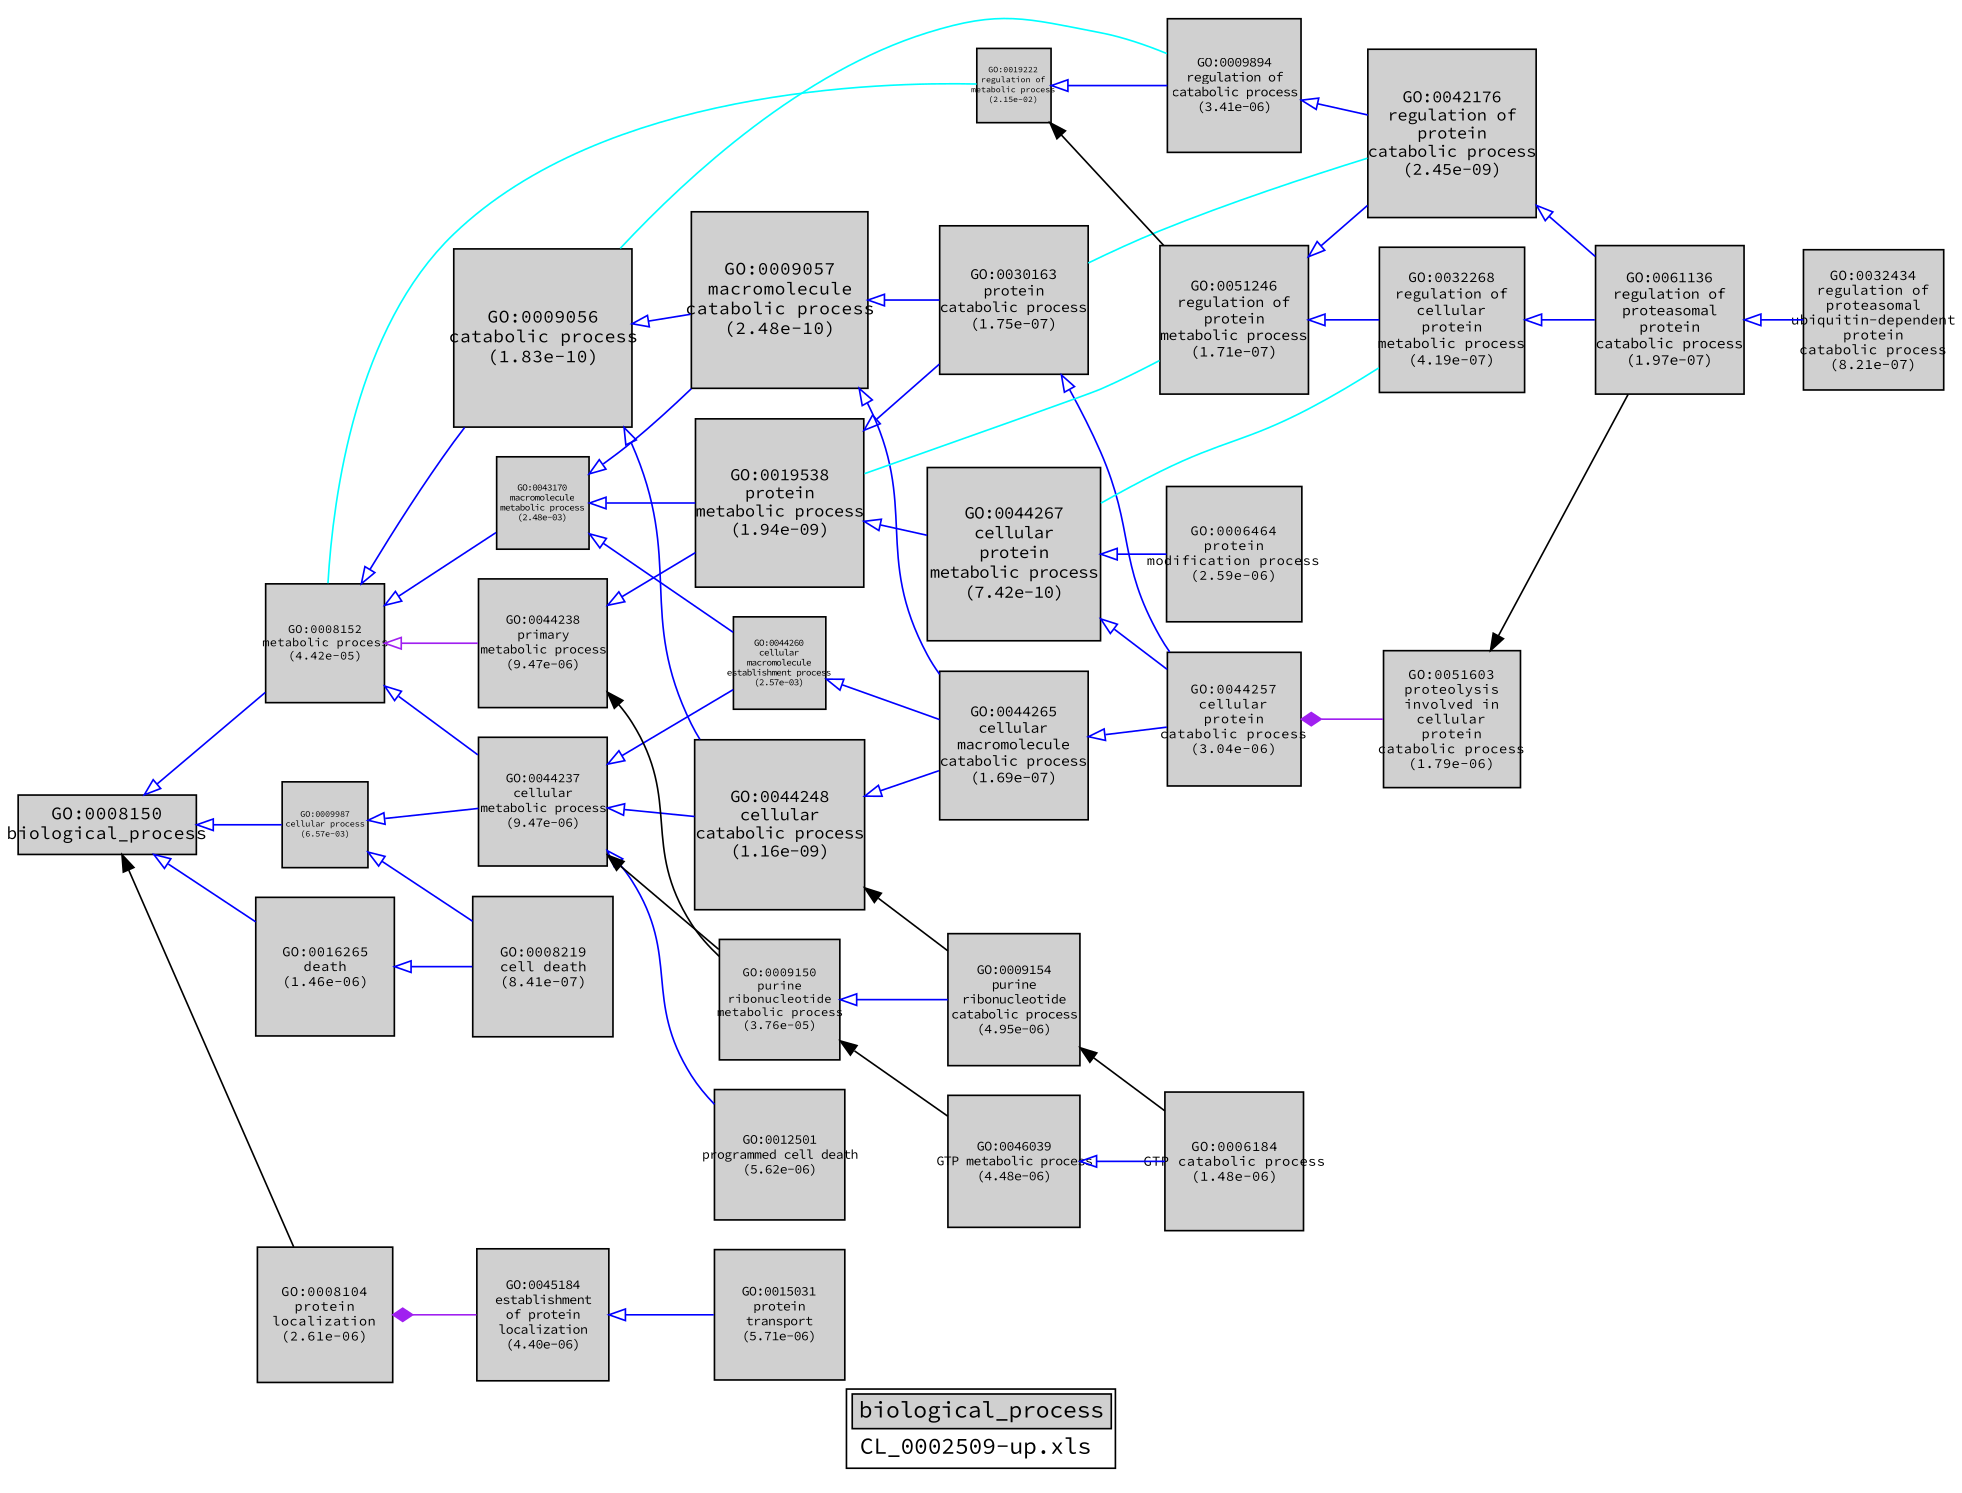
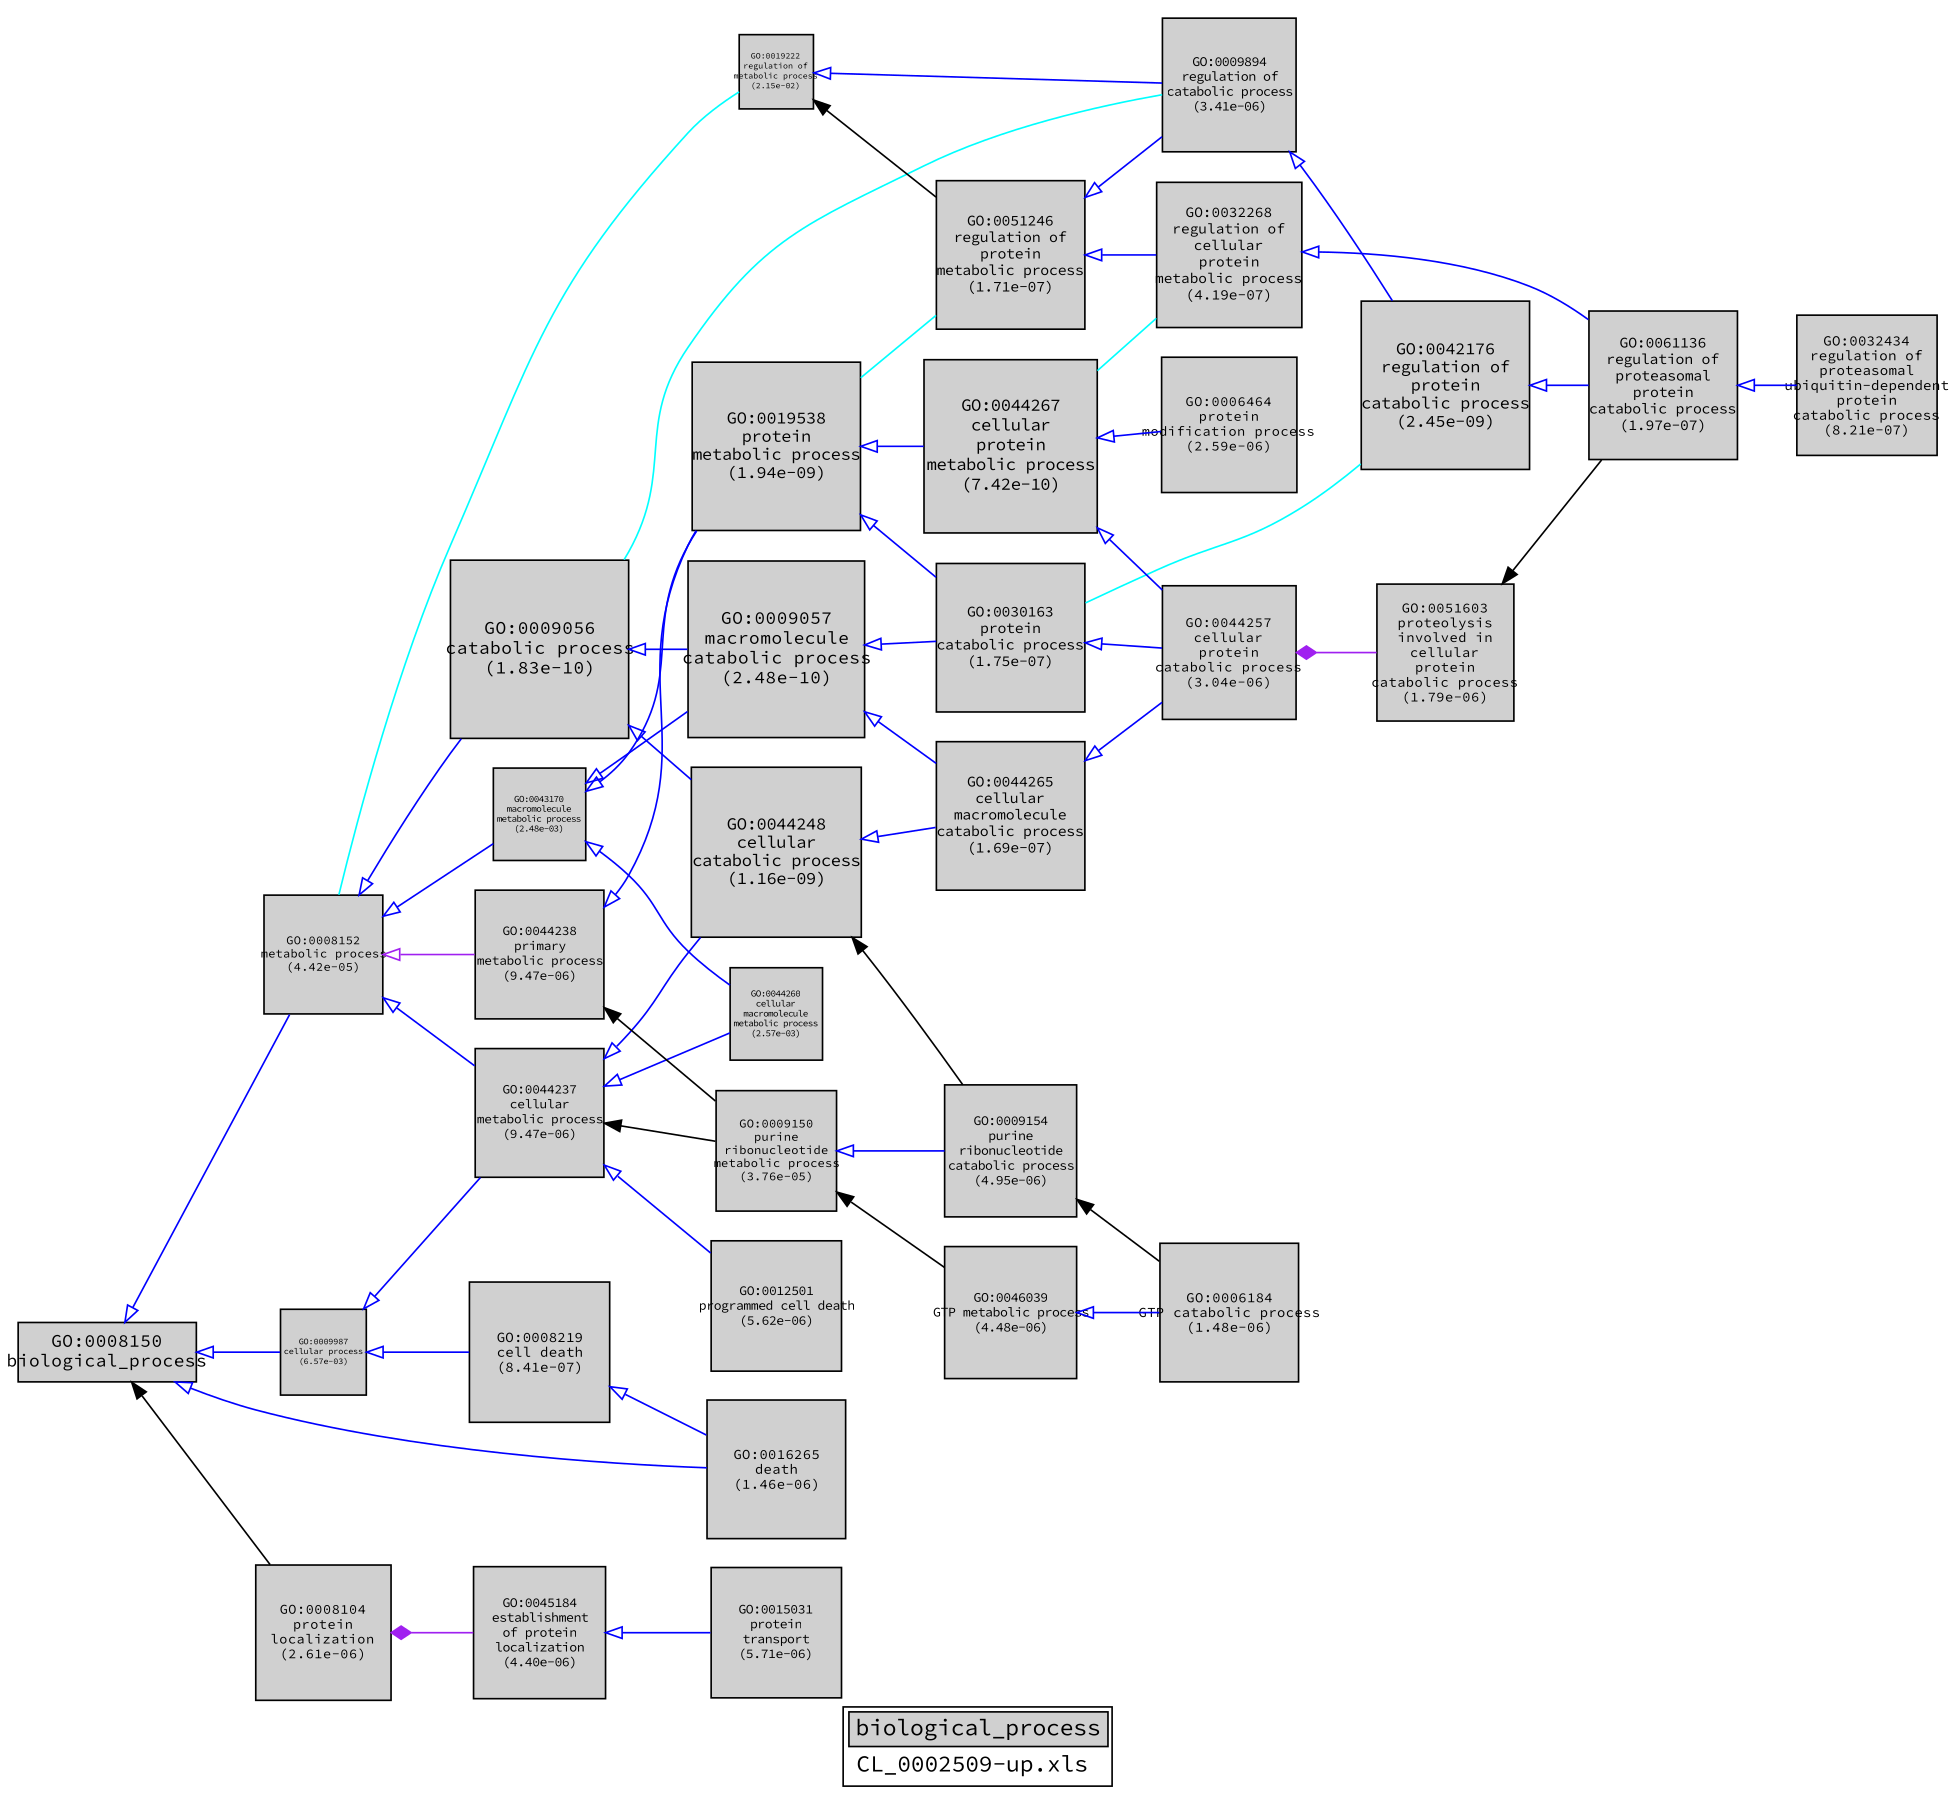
edge "GO:0042176" -> "GO:0051246": now "GO:0009894" -> "GO:0051246"
node "GO:0044260": text "establishment process" -> "metabolic process"
edge "GO:0044265" -> "GO:0044260": removed
edge "GO:0008219" -> "GO:0016265": reversed
